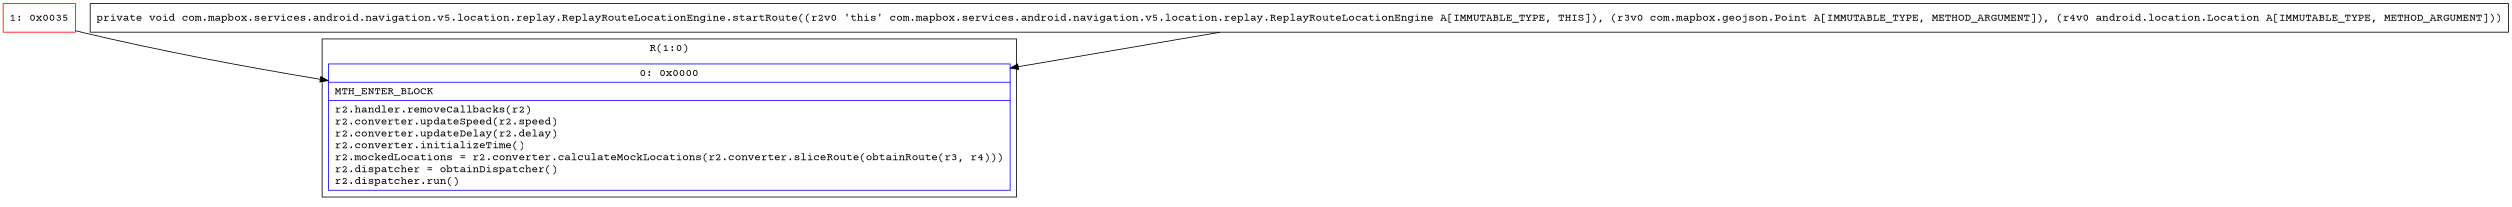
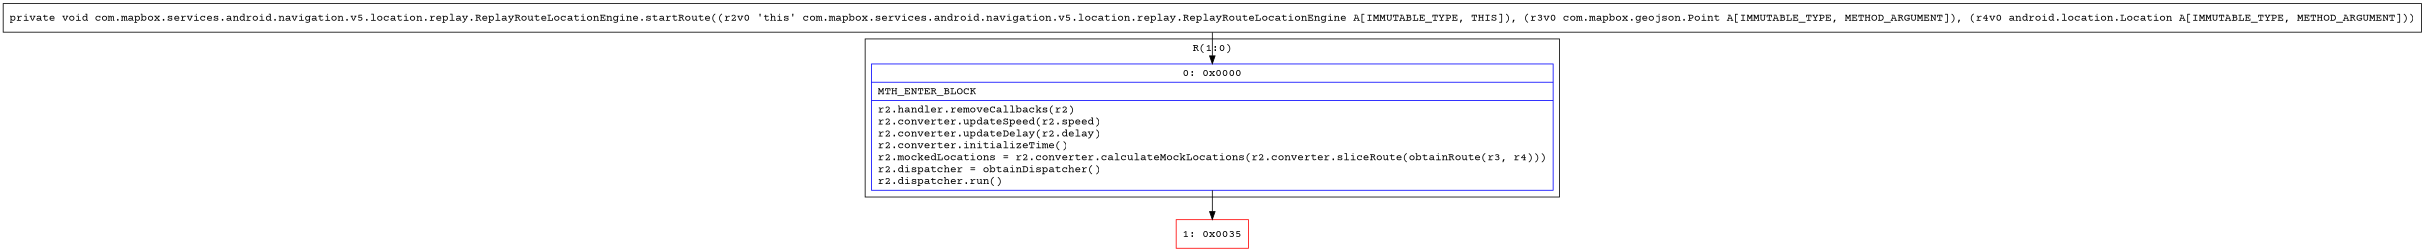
edge "1: 0x0035" -> "0: 0x0000": reversed
